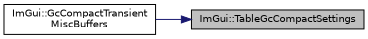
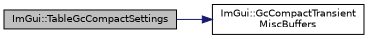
edge "ImGui::GcCompactTransient MiscBuffers" -> "ImGui::TableGcCompactSettings": reversed
